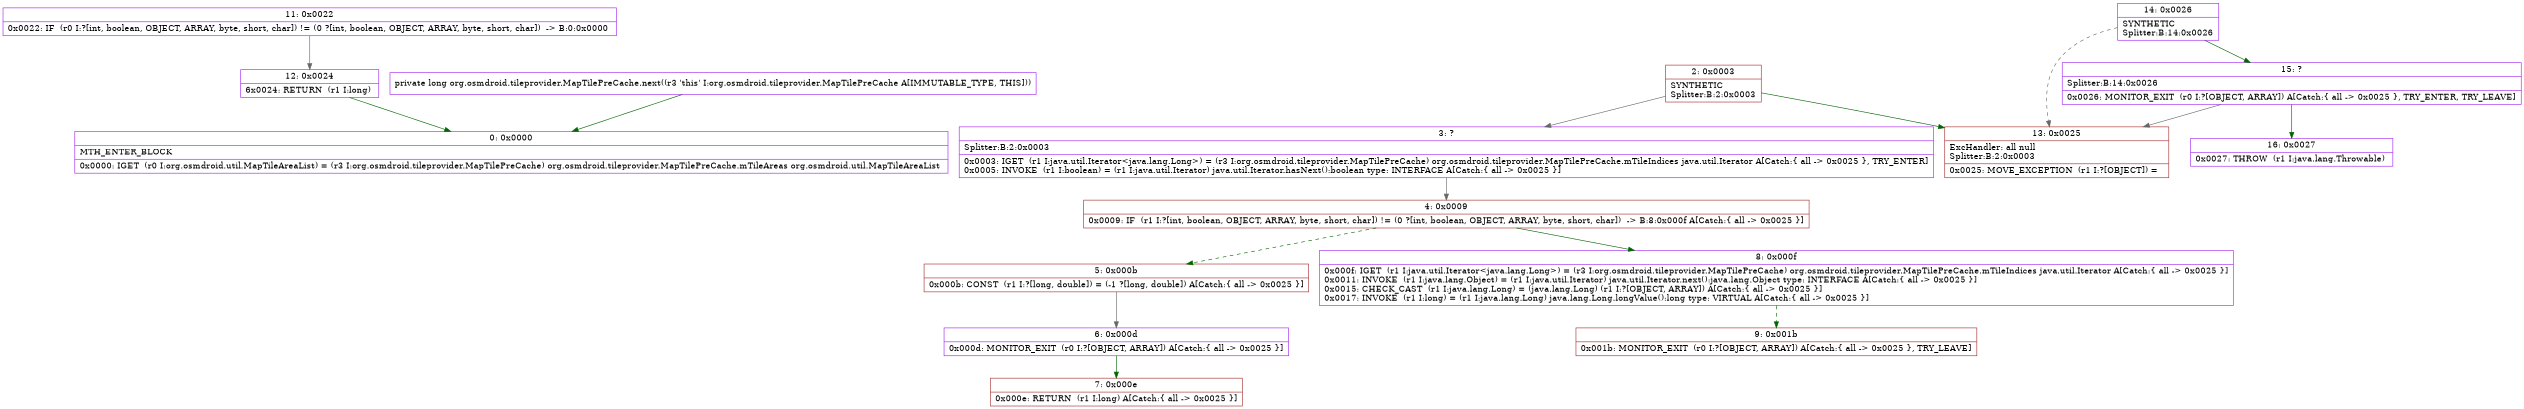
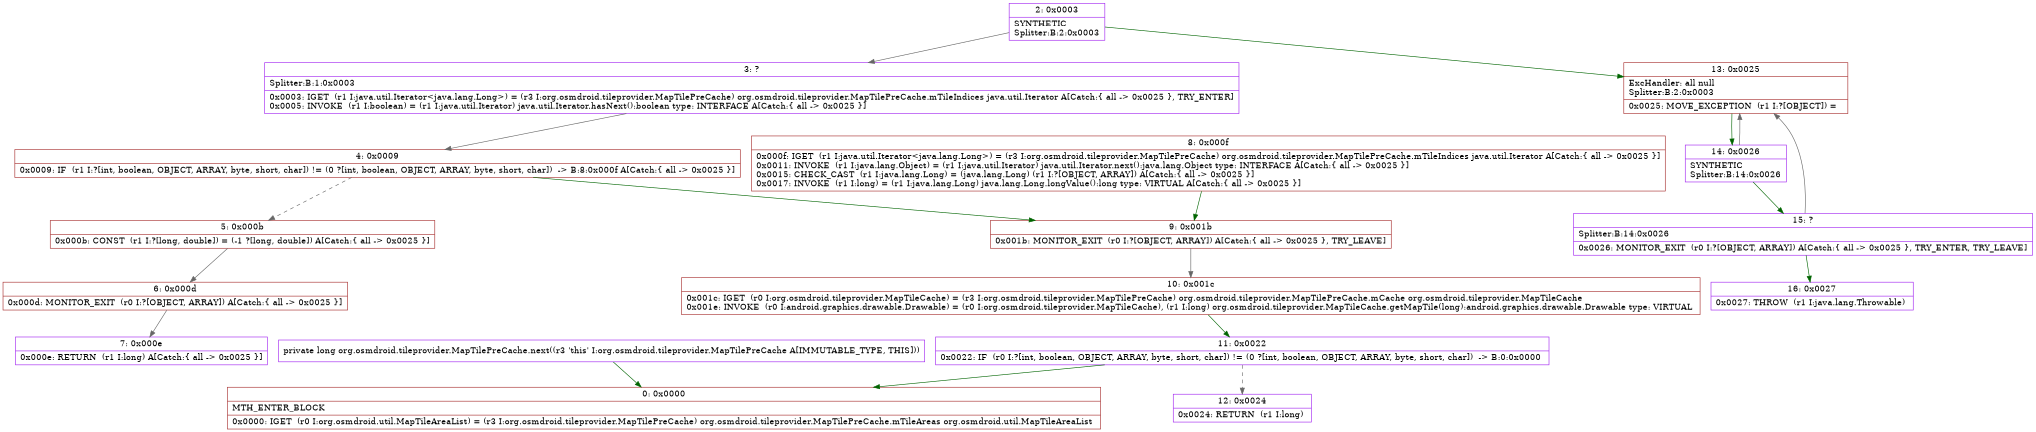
edge "11: 0x0022" -> "12: 0x0024": style solid -> dashed
edge "14: 0x0026" -> "13: 0x0025": style dashed -> solid
node "2: 0x0003": color brown -> purple
node "12: 0x0024": text "6x0024: RETURN  (r1 I:long)" -> "0x0024: RETURN  (r1 I:long)"
edge "12: 0x0024" -> "0: 0x0000": now "11: 0x0022" -> "0: 0x0000"
edge "13: 0x0025" -> "14: 0x0026": added
node "3: ?": text "Splitter:B:2:0x0003" -> "Splitter:B:1:0x0003"
node "0: 0x0000": color purple -> brown
edge "4: 0x0009" -> "8: 0x000f": now "4: 0x0009" -> "9: 0x001b"
edge "4: 0x0009" -> "5: 0x000b": color darkgreen -> gray40
node "8: 0x000f": color purple -> brown
node "10: 0x001c": added
edge "8: 0x000f" -> "9: 0x001b": style dashed -> solid
node "6: 0x000d": color purple -> brown
edge "6: 0x000d" -> "7: 0x000e": color darkgreen -> gray40
node "7: 0x000e": color brown -> purple
